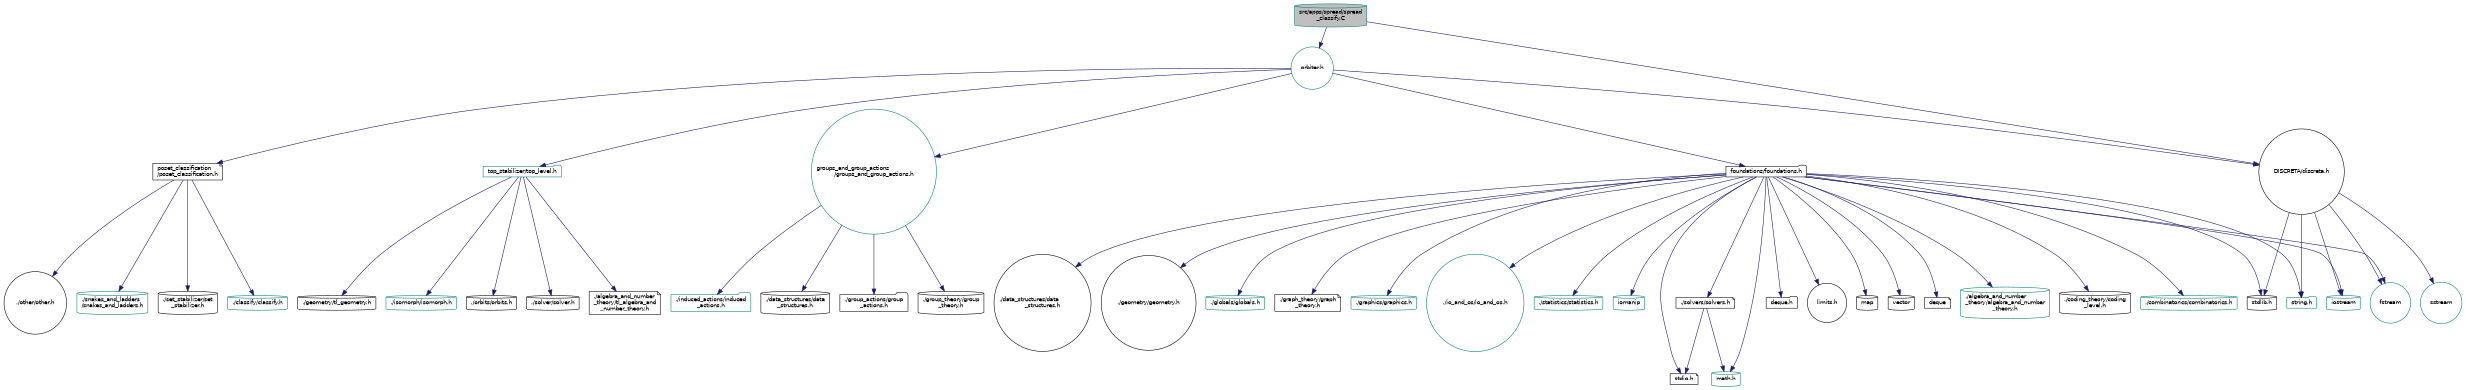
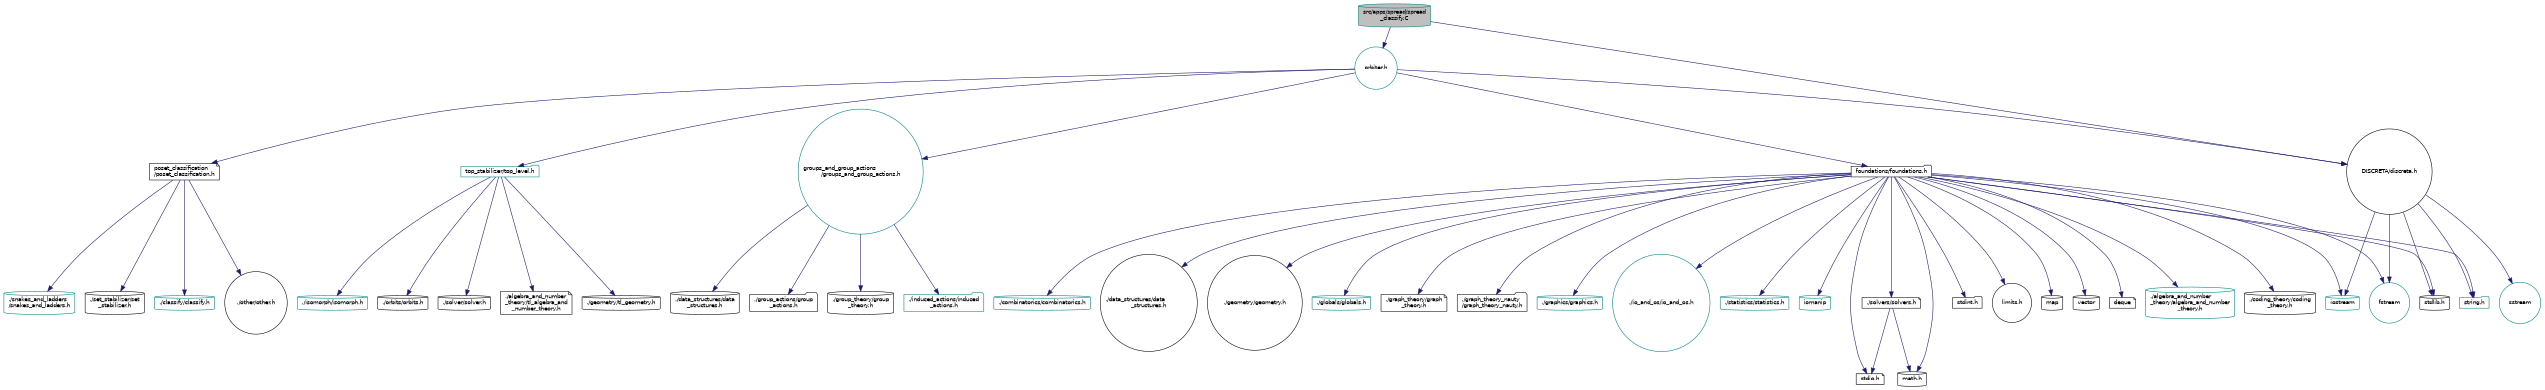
node "./graph_theory_nauty /graph_theory_nauty.h": added
node "deque.h": label "deque.h" -> "stdint.h"
node "./coding_theory/coding _level.h": label "./coding_theory/coding _level.h" -> "./coding_theory/coding _theory.h"
node "math.h": color teal -> black
